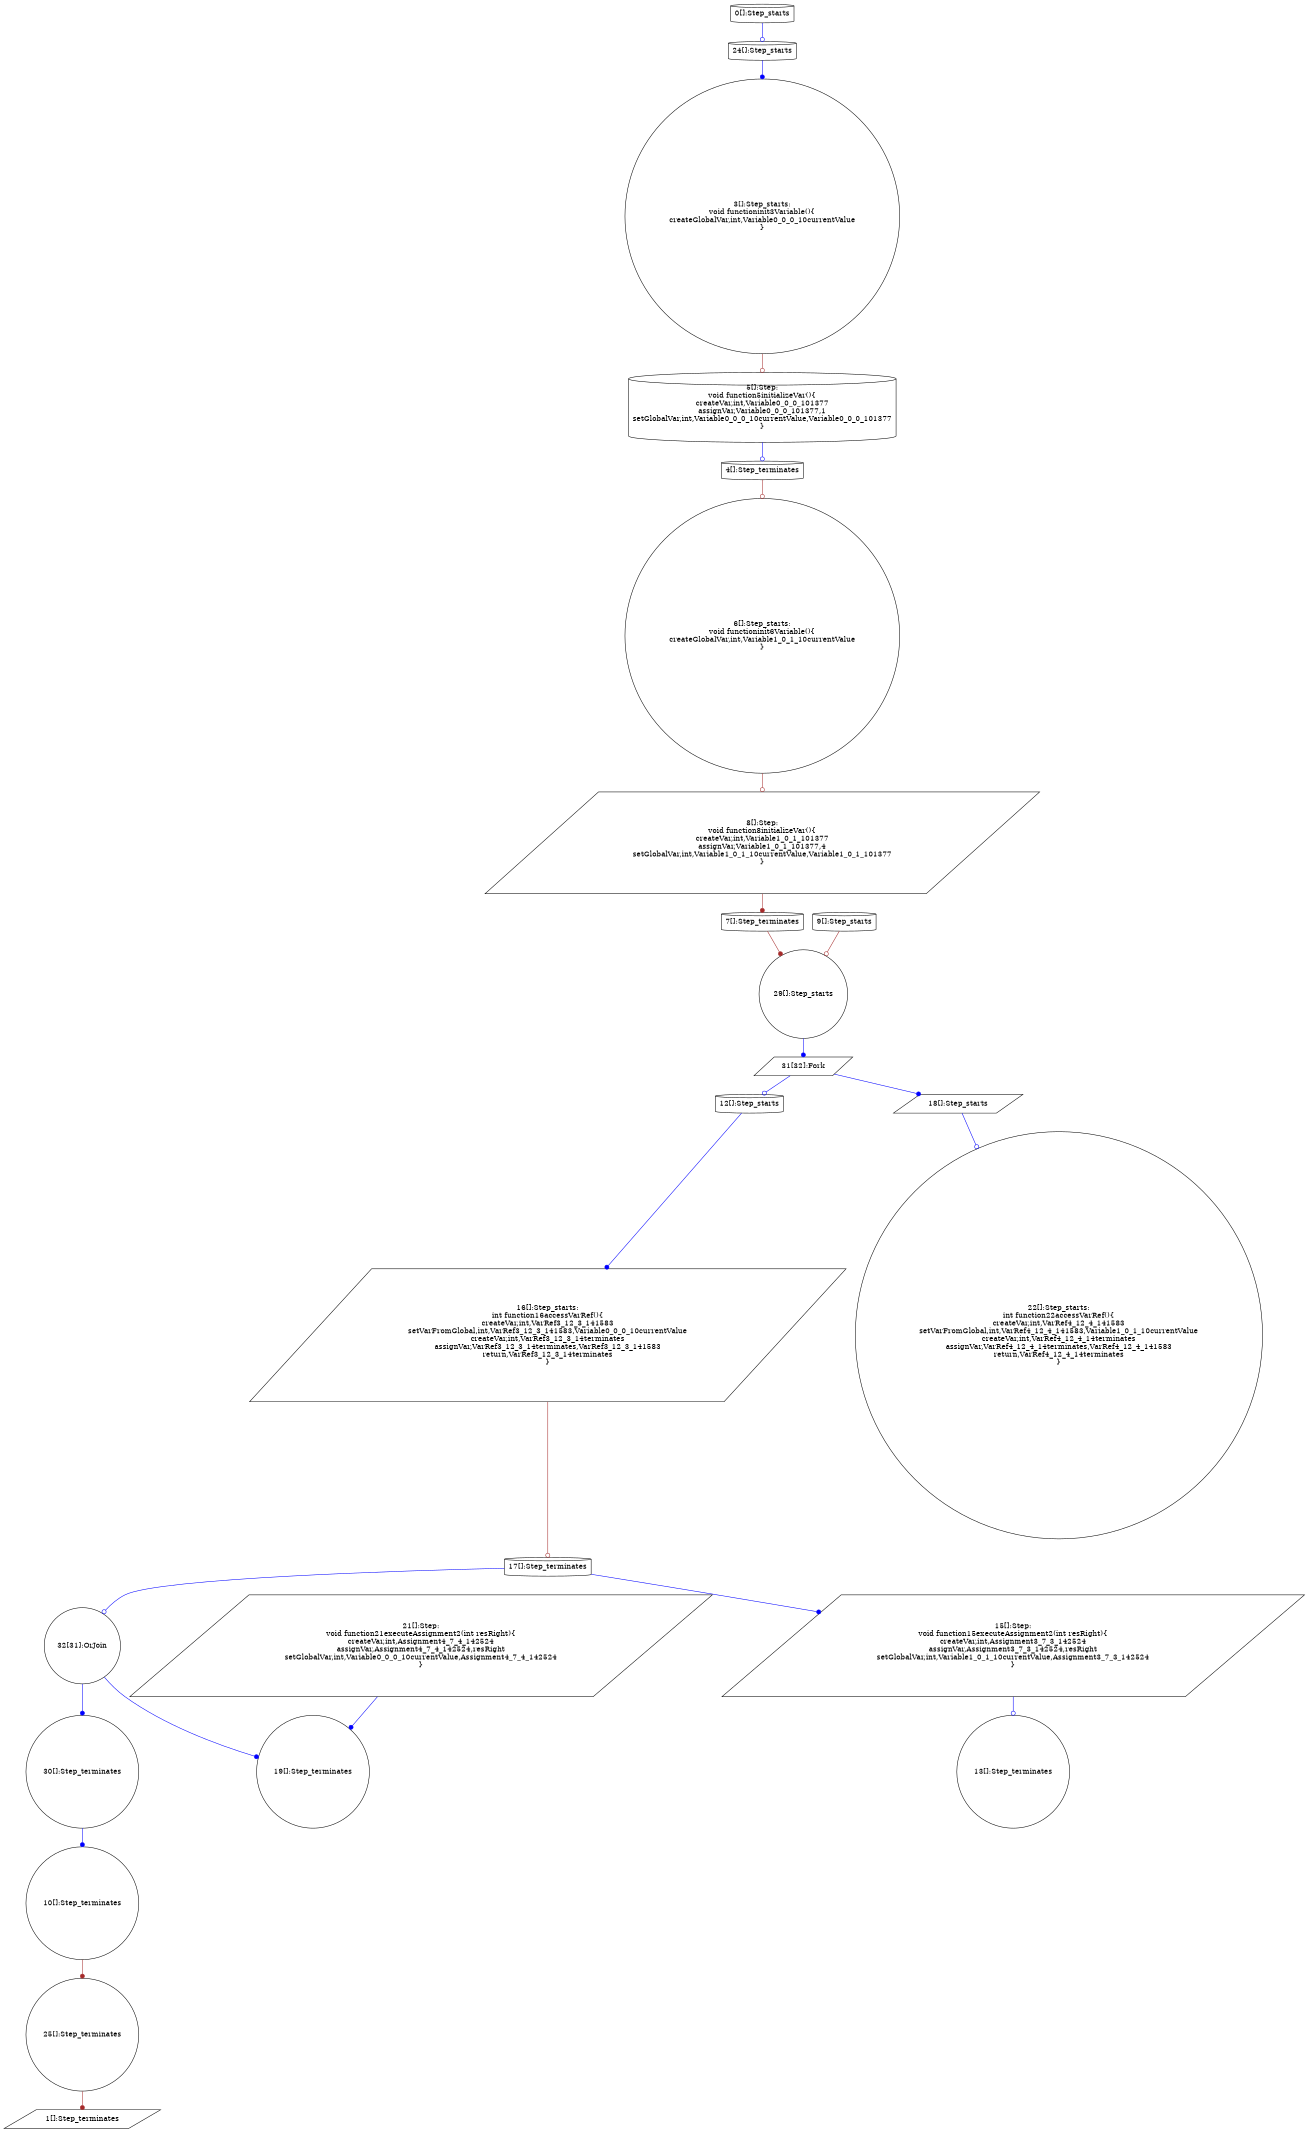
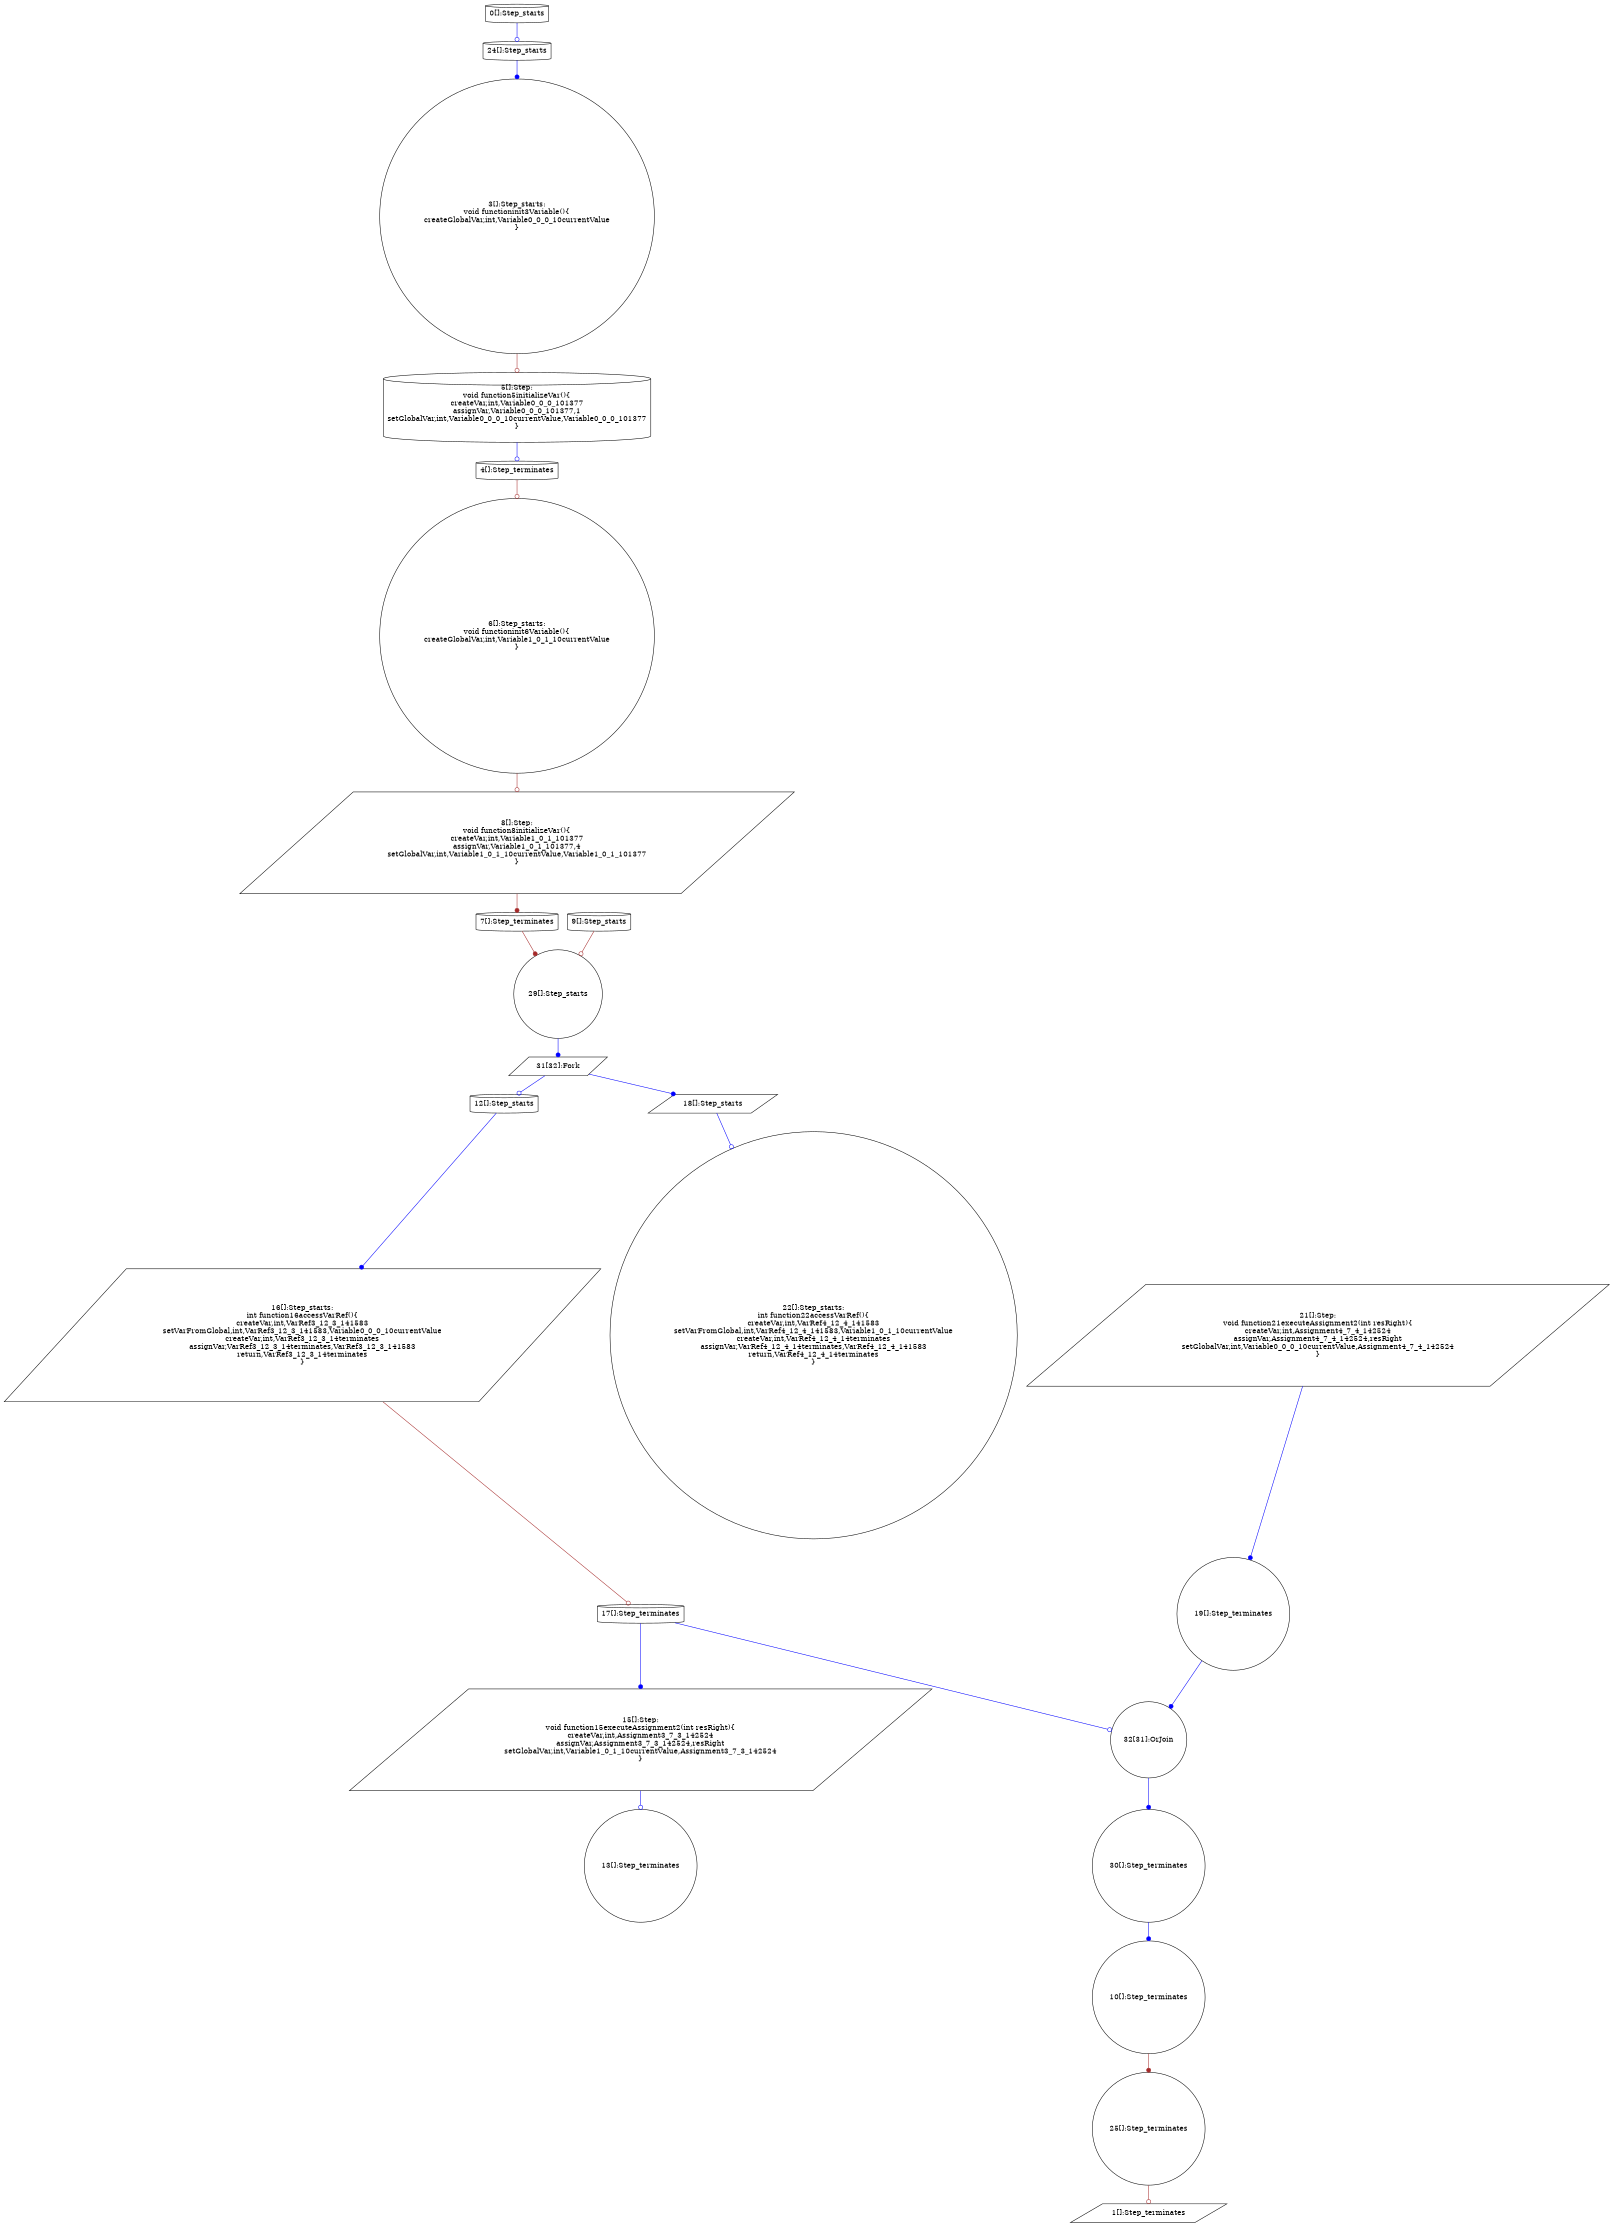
edge "32[31]:OrJoin" -> "19[]:Step_terminates": reversed
edge "25[]:Step_terminates" -> "1[]:Step_terminates": arrowhead dot -> odot
